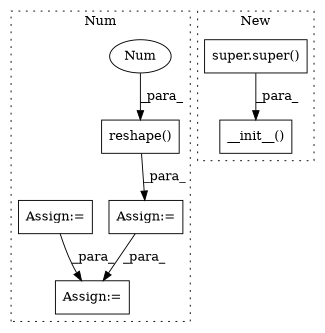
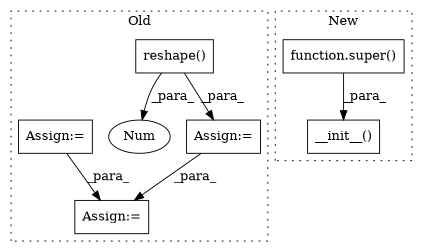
cluster "Num": label "Num" -> "Old"
node "super.super()": label "super.super()" -> "function.super()"
edge "Num" -> "reshape()": reversed
